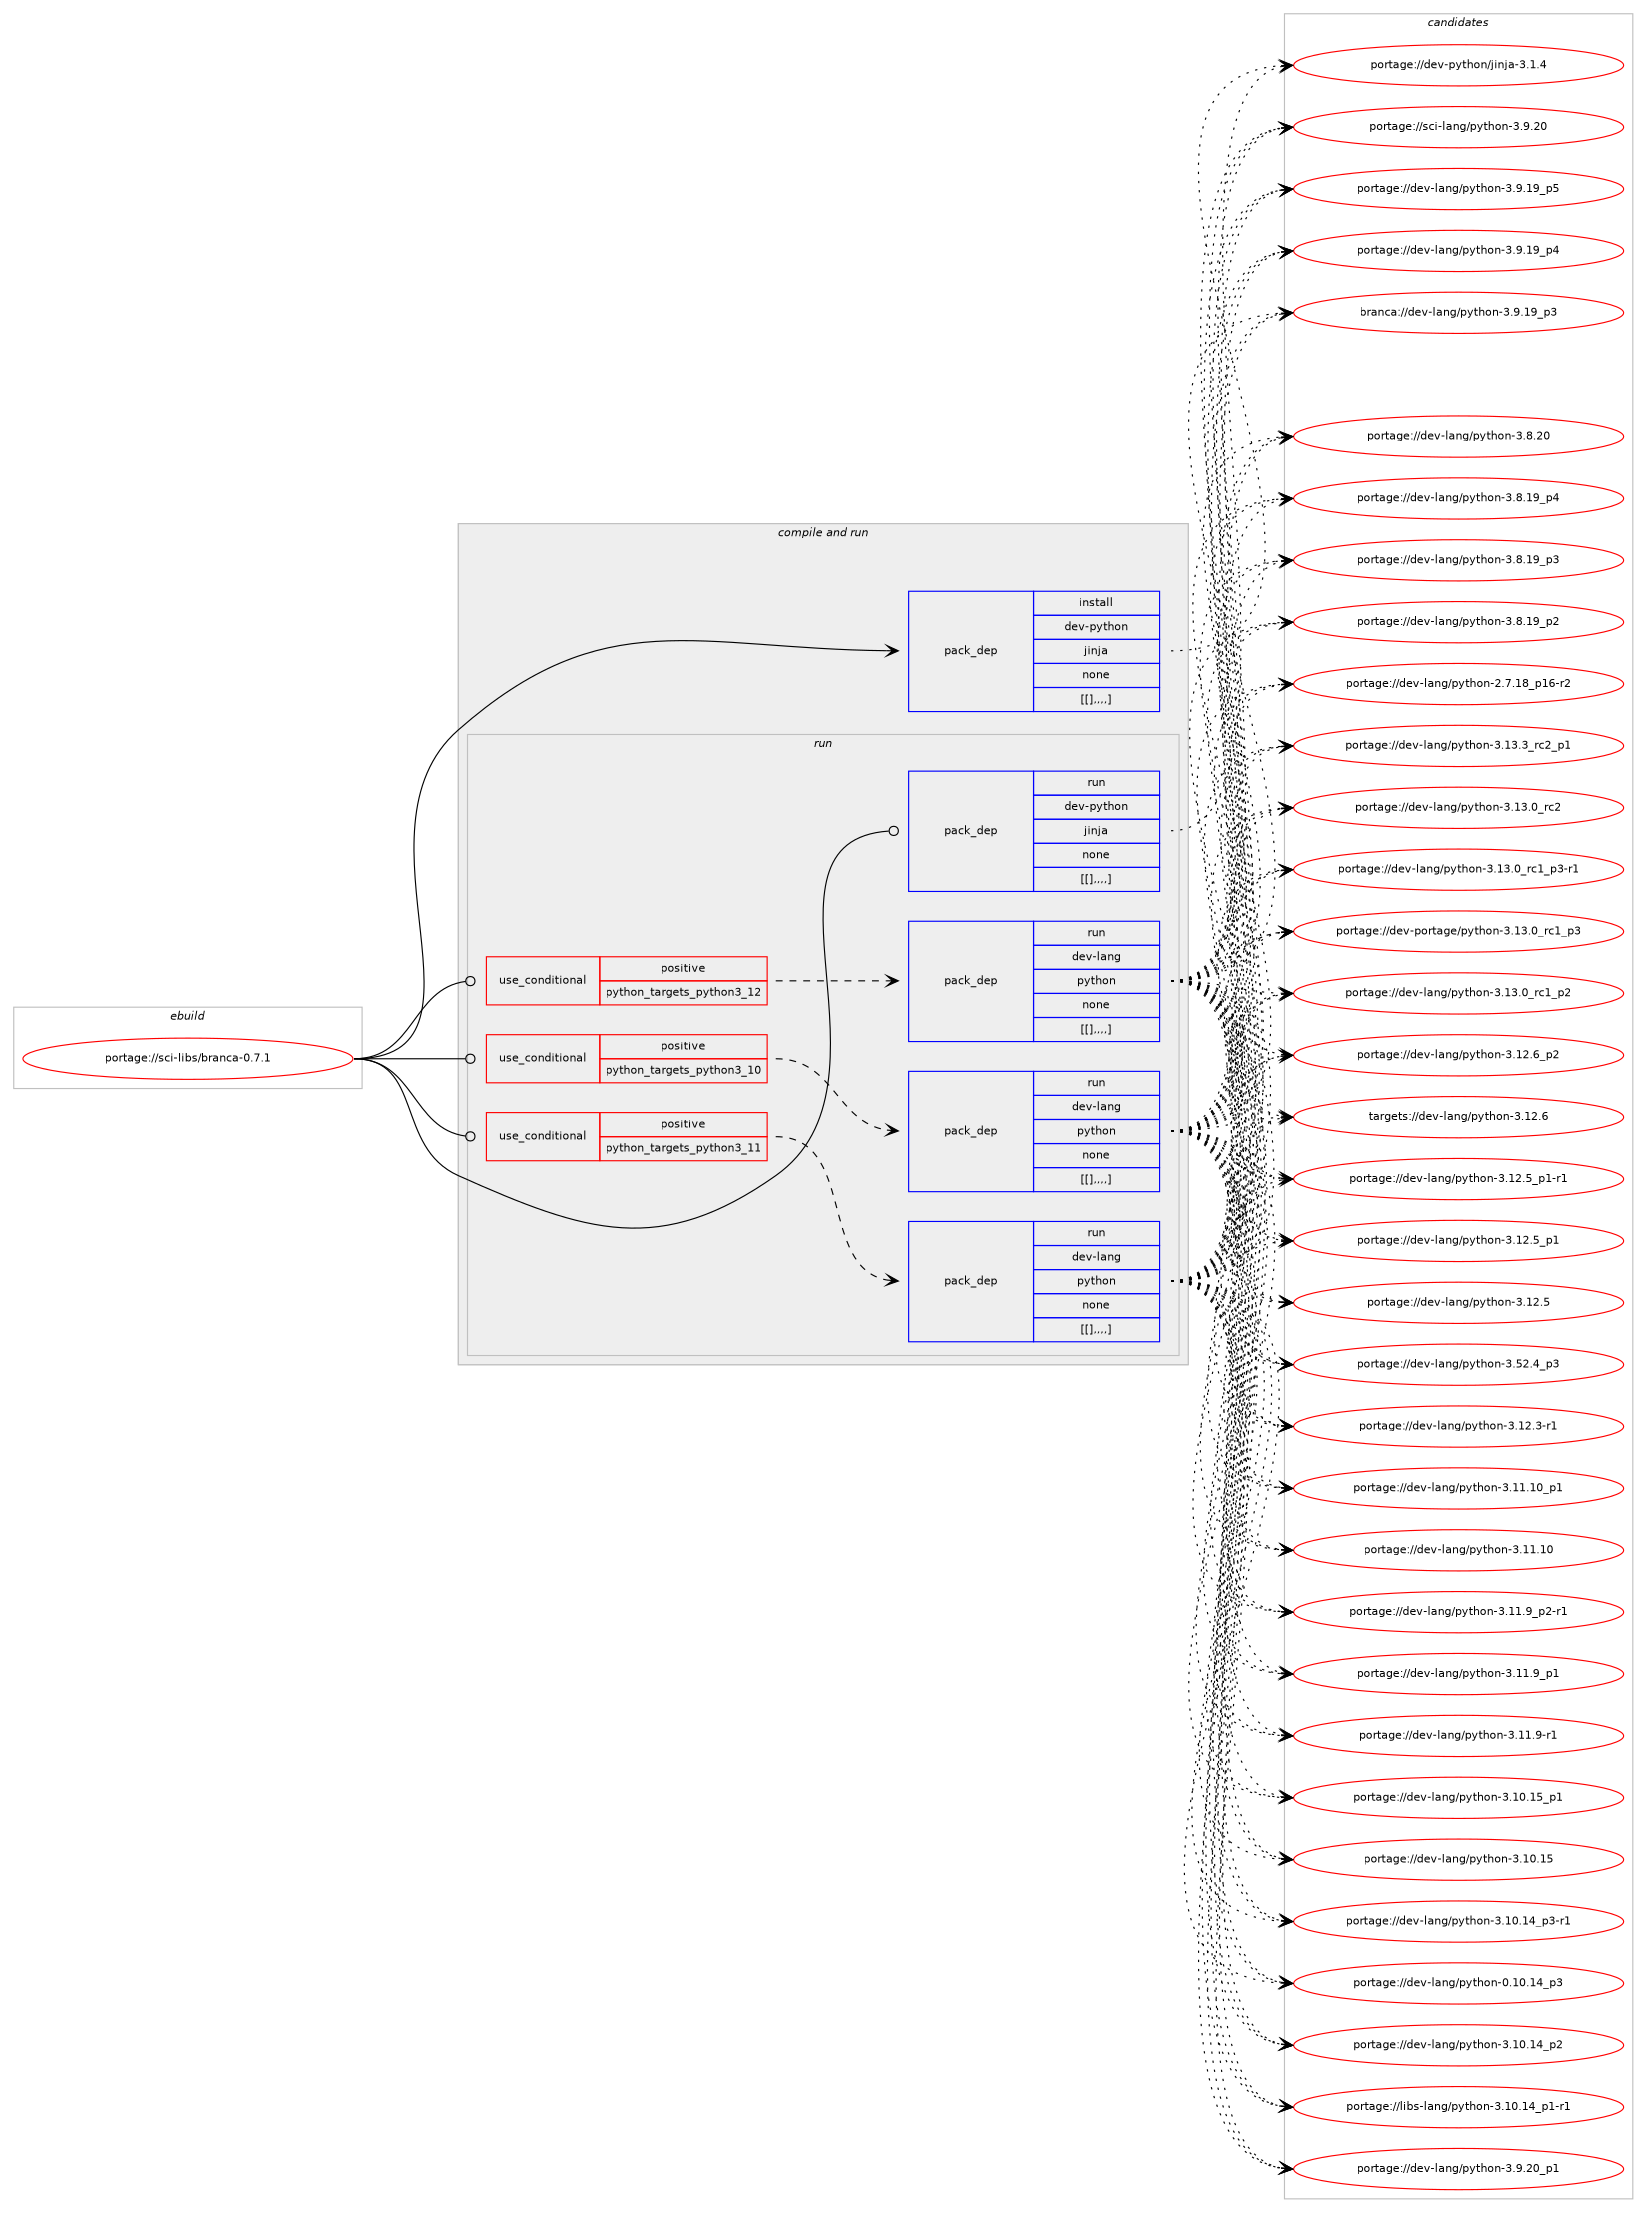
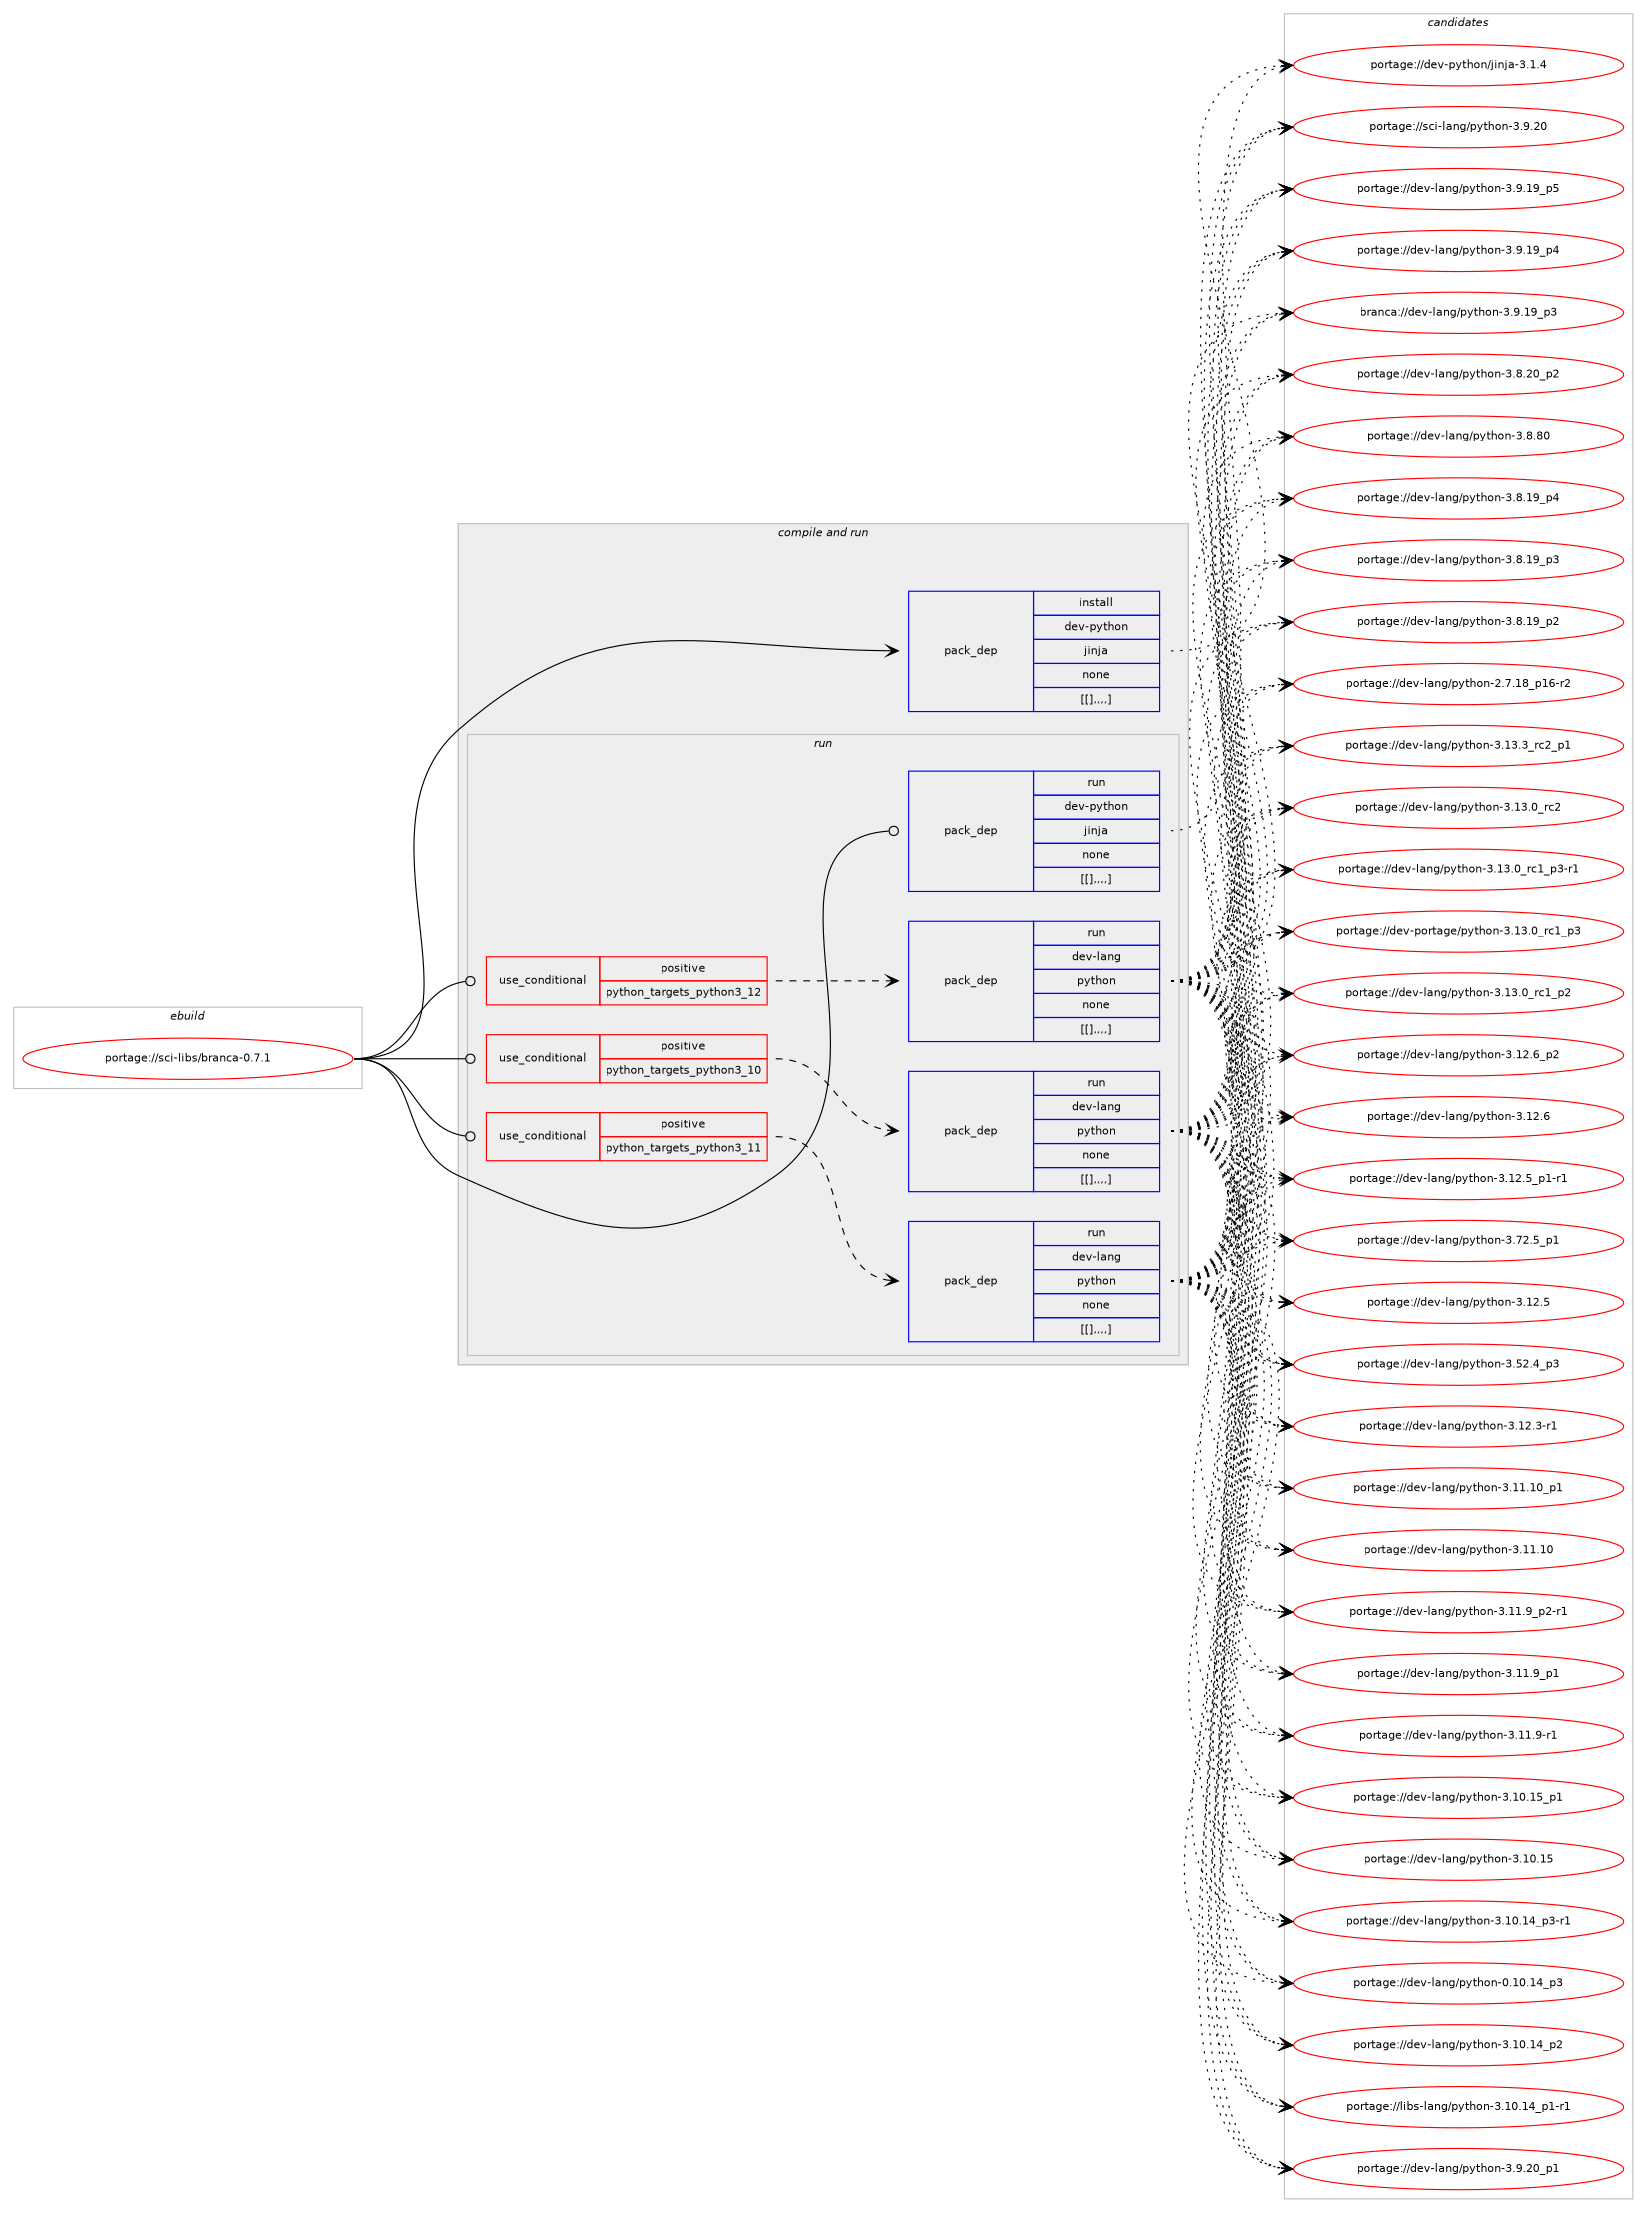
node "portage://dev-lang/python-3.8.20_p2": added
node "portage://dev-lang/python-3.8.20": label "portage://dev-lang/python-3.8.20" -> "portage://dev-lang/python-3.8.80"
node "targets://dev-lang/python-3.12.6": label "targets://dev-lang/python-3.12.6" -> "portage://dev-lang/python-3.12.6"
node "portage://dev-lang/python-3.12.5_p1": label "portage://dev-lang/python-3.12.5_p1" -> "portage://dev-lang/python-3.72.5_p1"
